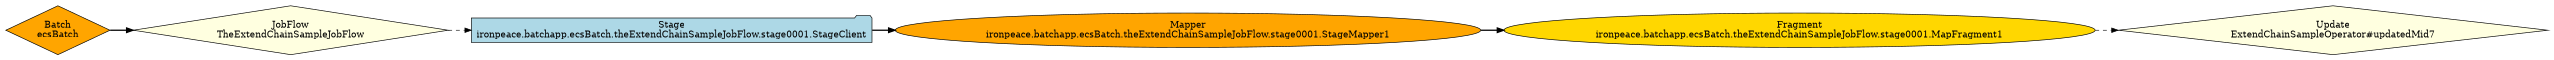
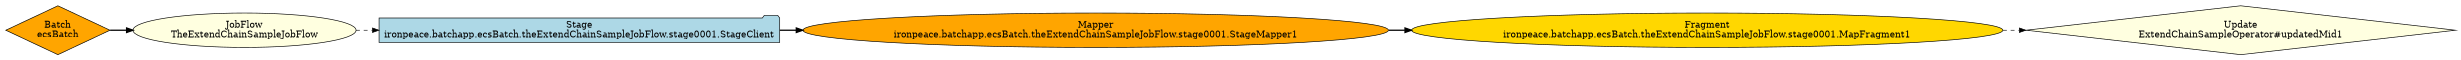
node "JobFlow TheExtendChainSampleJobFlow": shape diamond -> ellipse
node "Update ExtendChainSampleOperator#updatedMid7": label "Update ExtendChainSampleOperator#updatedMid7" -> "Update ExtendChainSampleOperator#updatedMid1"
